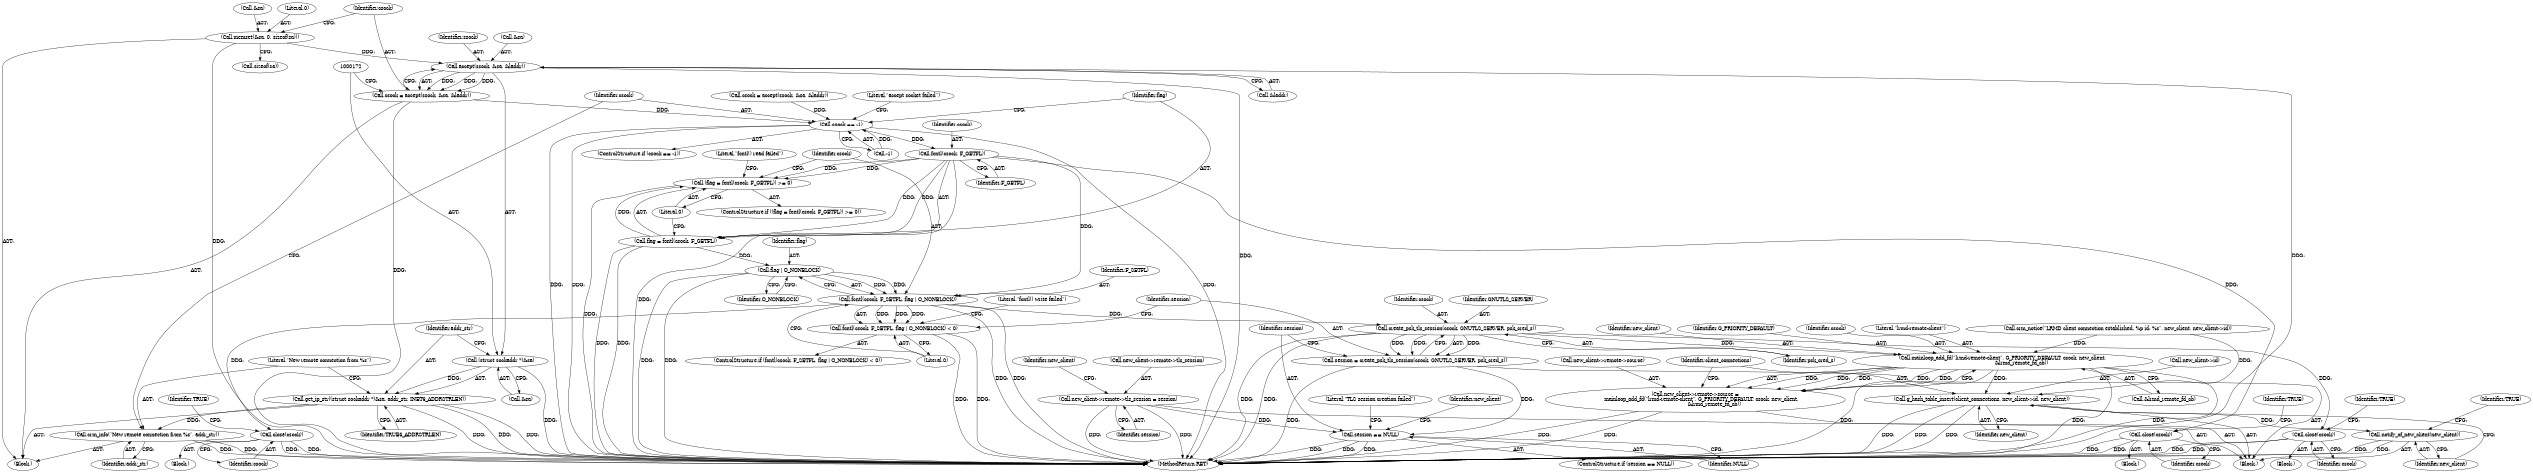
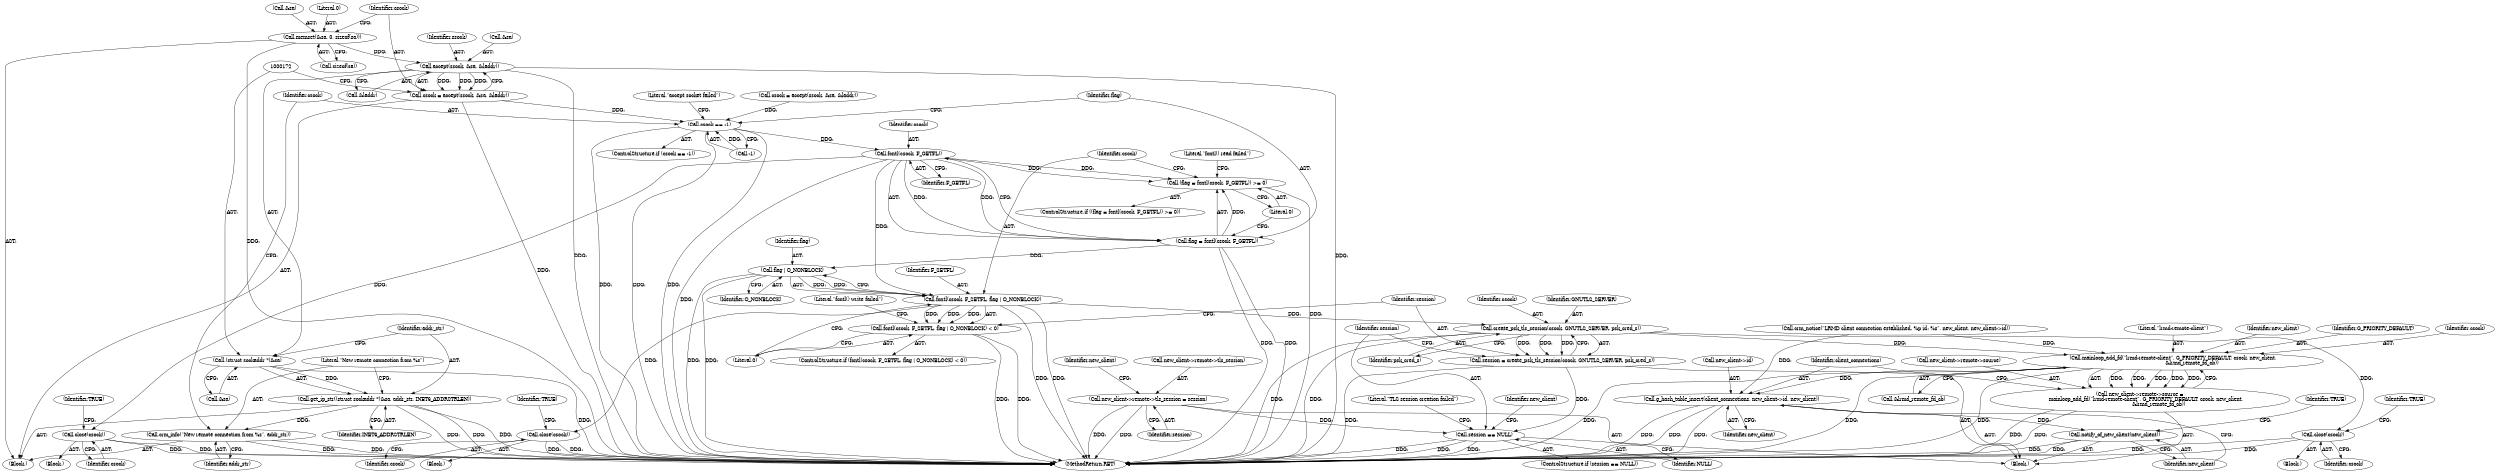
edge "(Call,sizeof(sa))" -> "(Call,memset(&sa, 0, sizeof(sa)))": added, label "AST:"
edge "(Call,flag = fcntl(csock, F_GETFL))" -> "(Call,fcntl(csock, F_GETFL))": added, label "CFG:"
edge "(Identifier,O_NONBLOCK)" -> "(Call,flag | O_NONBLOCK)": label "CFG: " -> "AST: "
node "(Identifier,TRUE6_ADDRSTRLEN)": label "(Identifier,TRUE6_ADDRSTRLEN)" -> "(Identifier,INET6_ADDRSTRLEN)"
